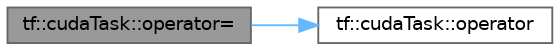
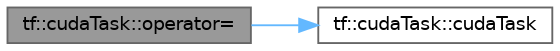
node "tf::cudaTask::operator": label "tf::cudaTask::operator" -> "tf::cudaTask::cudaTask"
